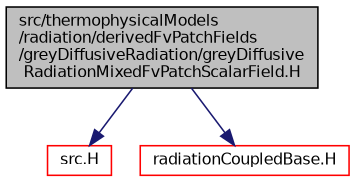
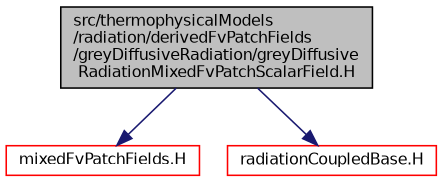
node "src.H": label "src.H" -> "mixedFvPatchFields.H"
